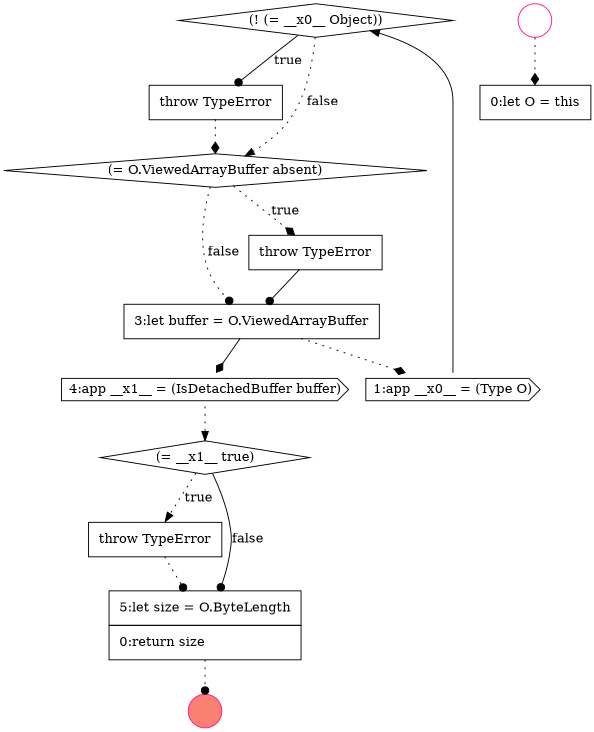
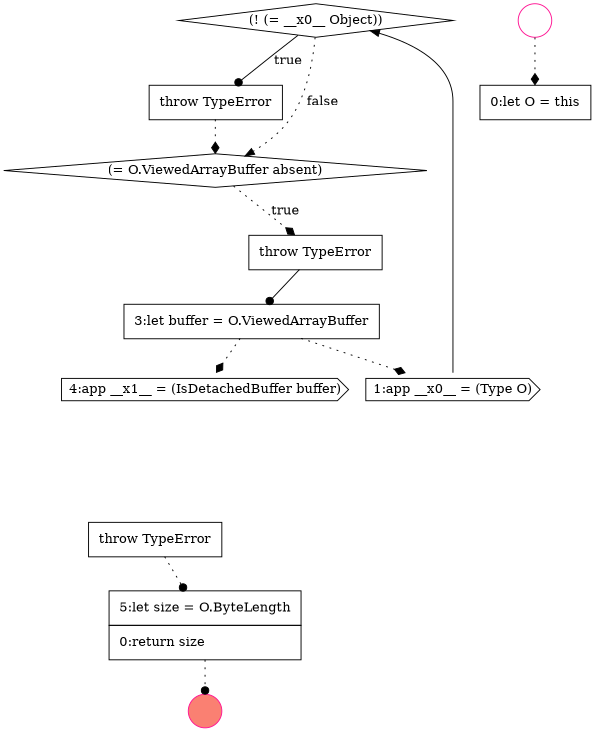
edge "(= O.ViewedArrayBuffer absent)" -> "3:let buffer = O.ViewedArrayBuffer": removed, label "false"
edge "3:let buffer = O.ViewedArrayBuffer" -> "4:app __x1__ = (IsDetachedBuffer buffer)": style solid -> dotted
node "(= __x1__ true)": removed
